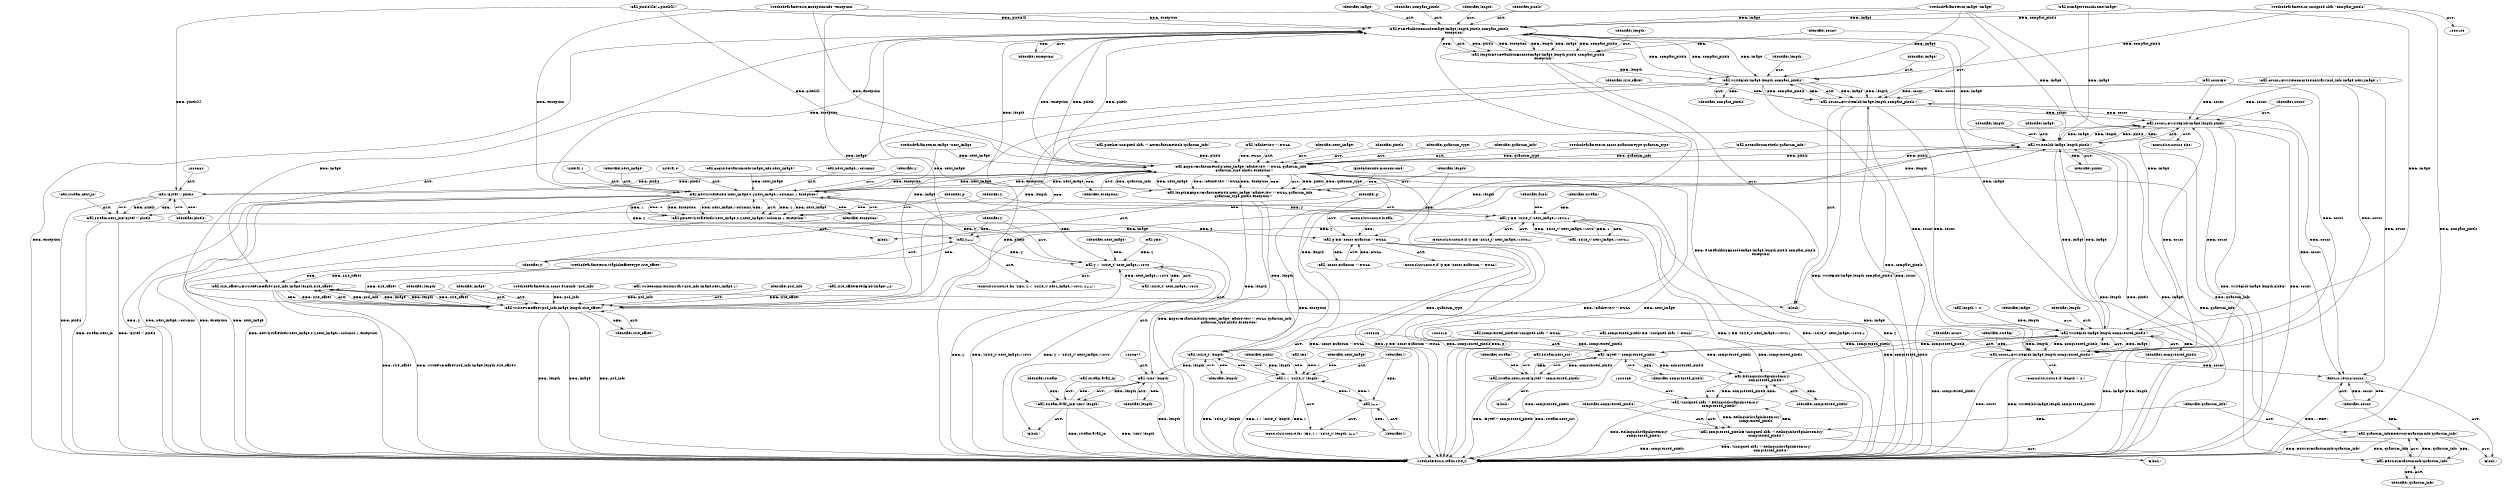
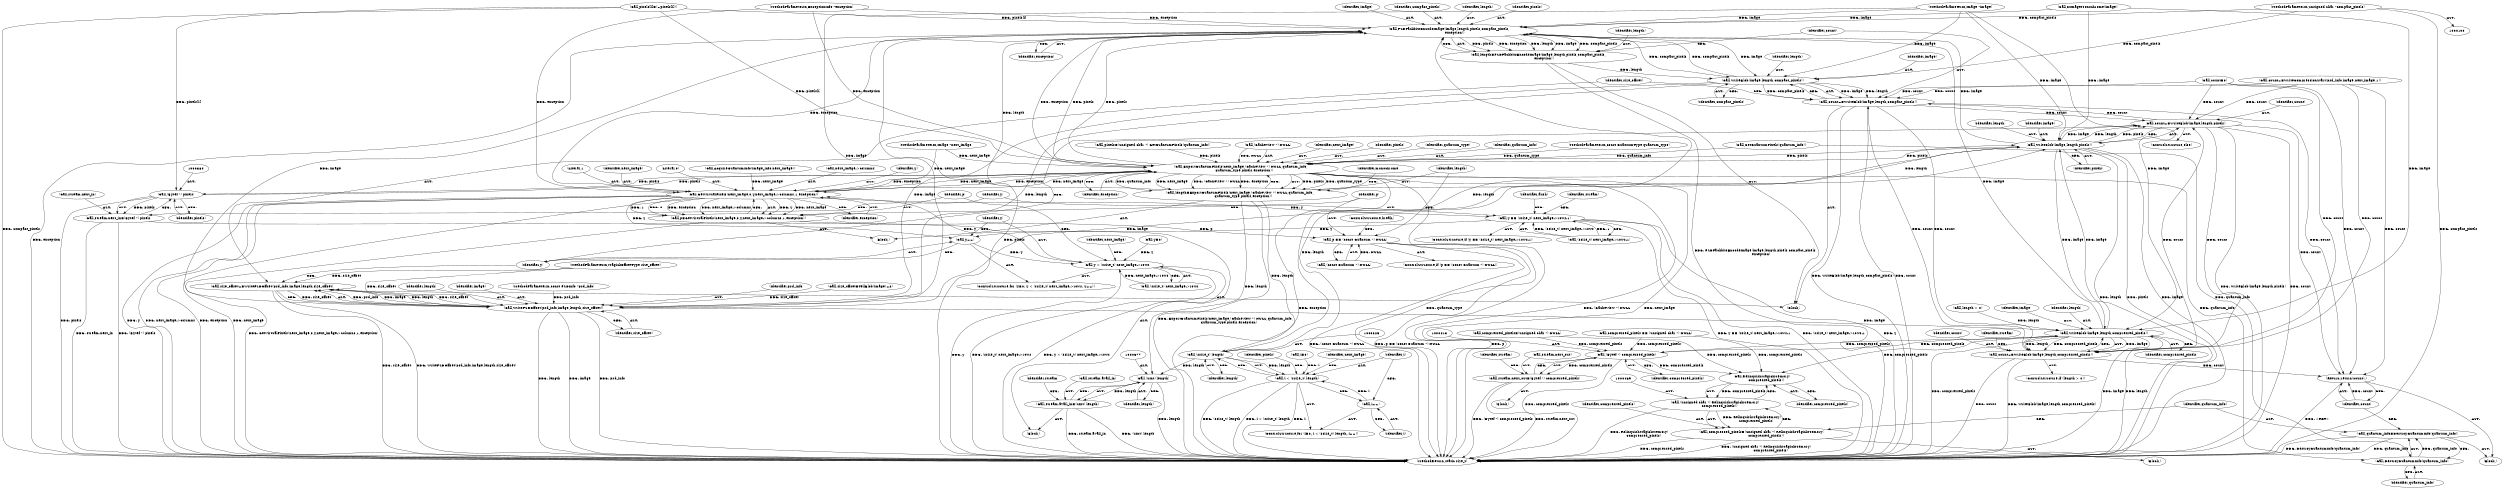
node "(ExceptionInfo,monochrome)": label "(ExceptionInfo,monochrome)" -> "(Identifier,monochrome)"
edge "(Call,count=0)" -> "(Return,return(count);)": added, label "DDG: count"
node "(Call,WriteCompressionStart(psd_info,image,next_image,1))": removed
edge "1000325" -> "(Call,(Bytef *) compressed_pixels)": now "(Call,compressed_pixels == (unsigned char *) NULL)" -> "(Call,(Bytef *) compressed_pixels)"
edge "(Call,i < (ssize_t) length)" -> "(Call,i++)": label "DDG: i" -> "CFG: "
edge "(Call,WriteBlob(image,length,compact_pixels))" -> "(MethodReturn,static size_t)": now "(Call,pixels[i]=(~pixels[i]))" -> "(MethodReturn,static size_t)"
